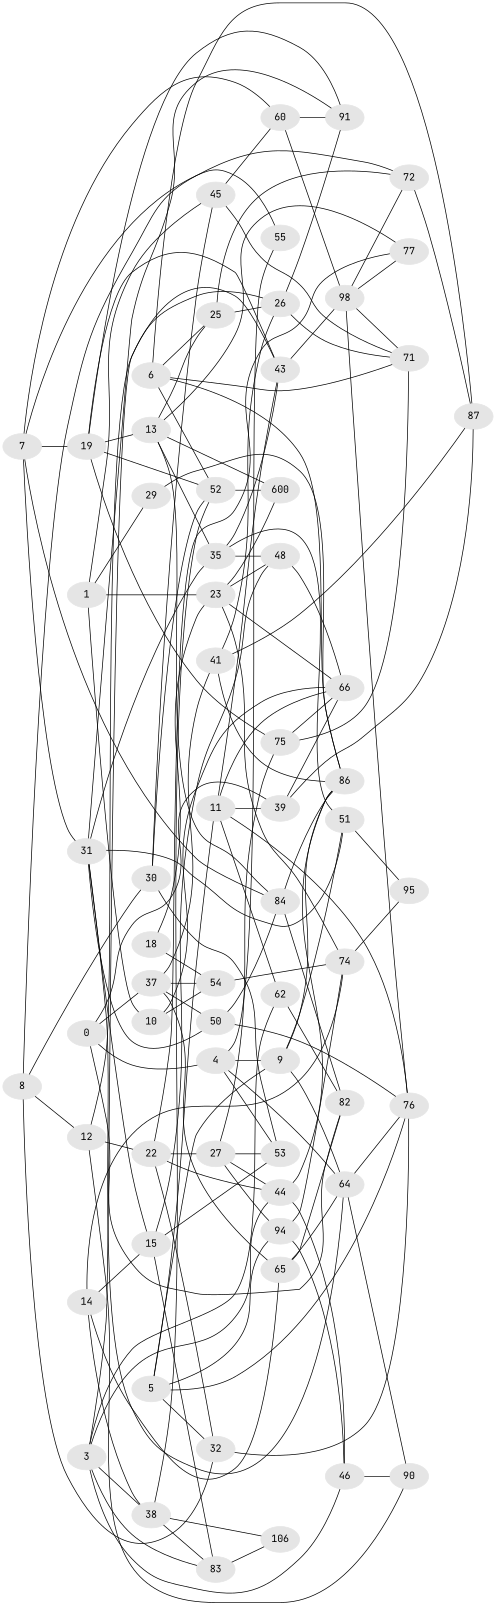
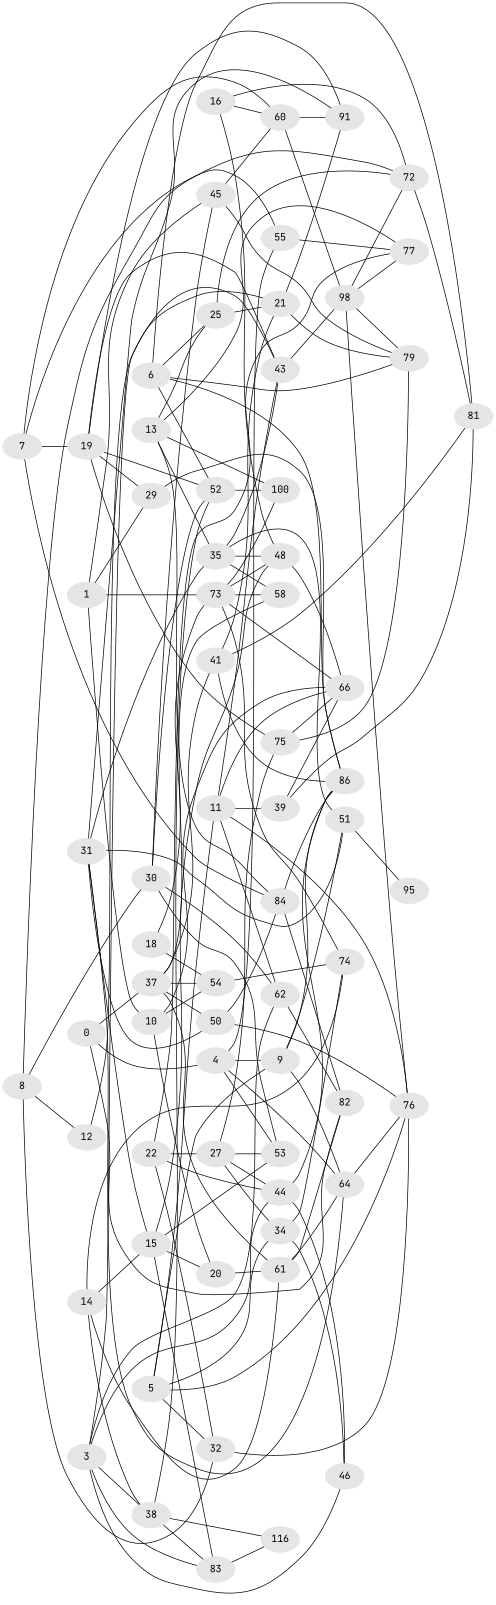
node "16": added
edge "55" -- "77": added
node "26": label "26" -> "21"
node "71": label "71" -> "79"
node "87": label "87" -> "81"
edge "13" -- "19": now "29" -- "19"
node "600": label "600" -> "100"
node "23": label "23" -> "73"
node "58": added
edge "7" -- "31": removed
edge "39" -- "0": removed
edge "95" -- "74": removed
edge "30" -- "62": added
edge "12" -- "22": removed
node "94": label "94" -> "34"
node "65": label "65" -> "61"
node "20": added
node "90": removed
node "106": label "106" -> "116"
